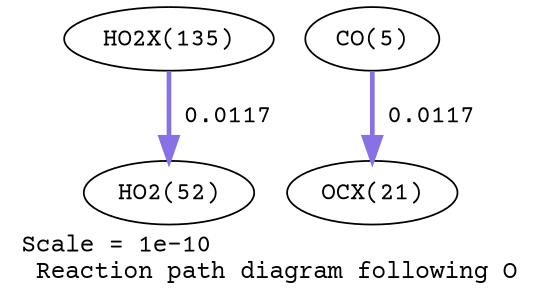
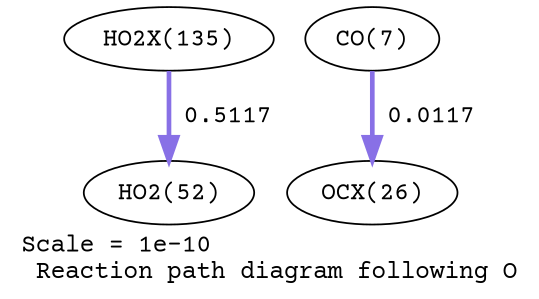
node "CO(5)": label "CO(5)" -> "CO(7)"
edge "HO2X(135)" -> "HO2(52)": label " 0.0117" -> " 0.5117"
node "OCX(21)": label "OCX(21)" -> "OCX(26)"
